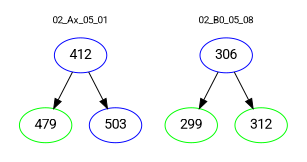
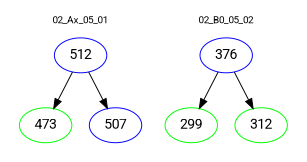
cluster "02_B0_05_08": label "02_B0_05_08" -> "02_B0_05_02"
node "412": label "412" -> "512"
node "306": label "306" -> "376"
node "479": label "479" -> "473"
node "503": label "503" -> "507"
